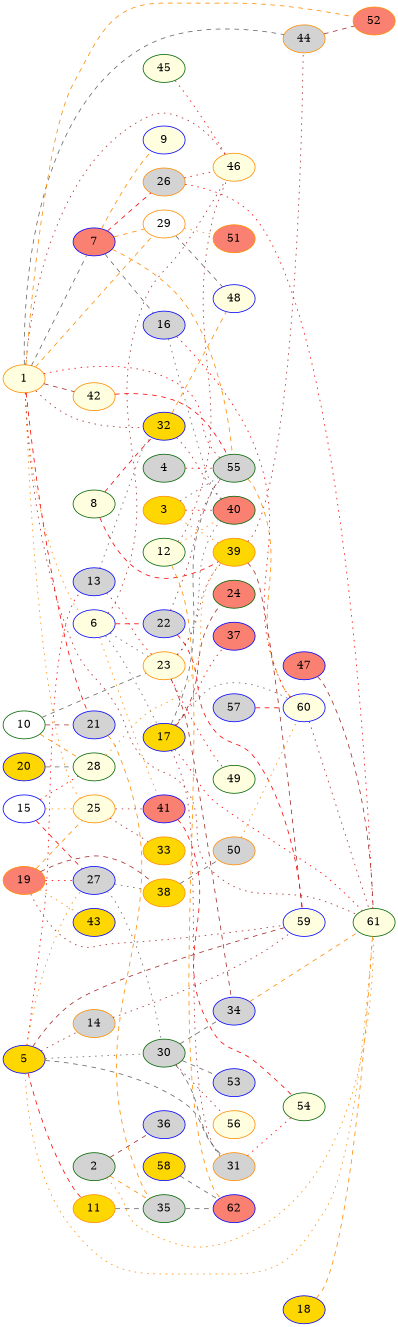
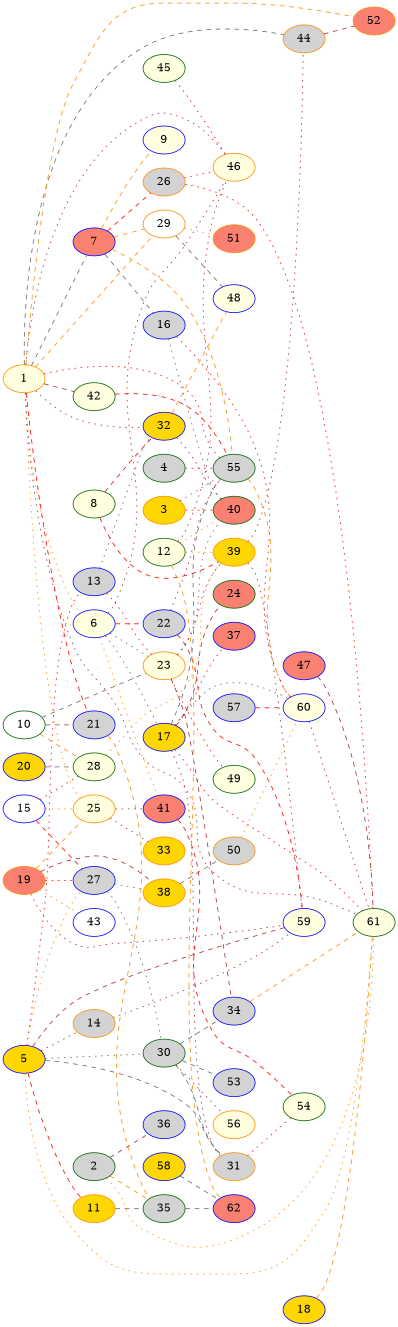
node "42": color darkorange -> darkgreen
edge "3" -- "39": now "12" -- "39"
edge "39" -- "59": style dashed -> dotted
node "43": fillcolor gold -> white
